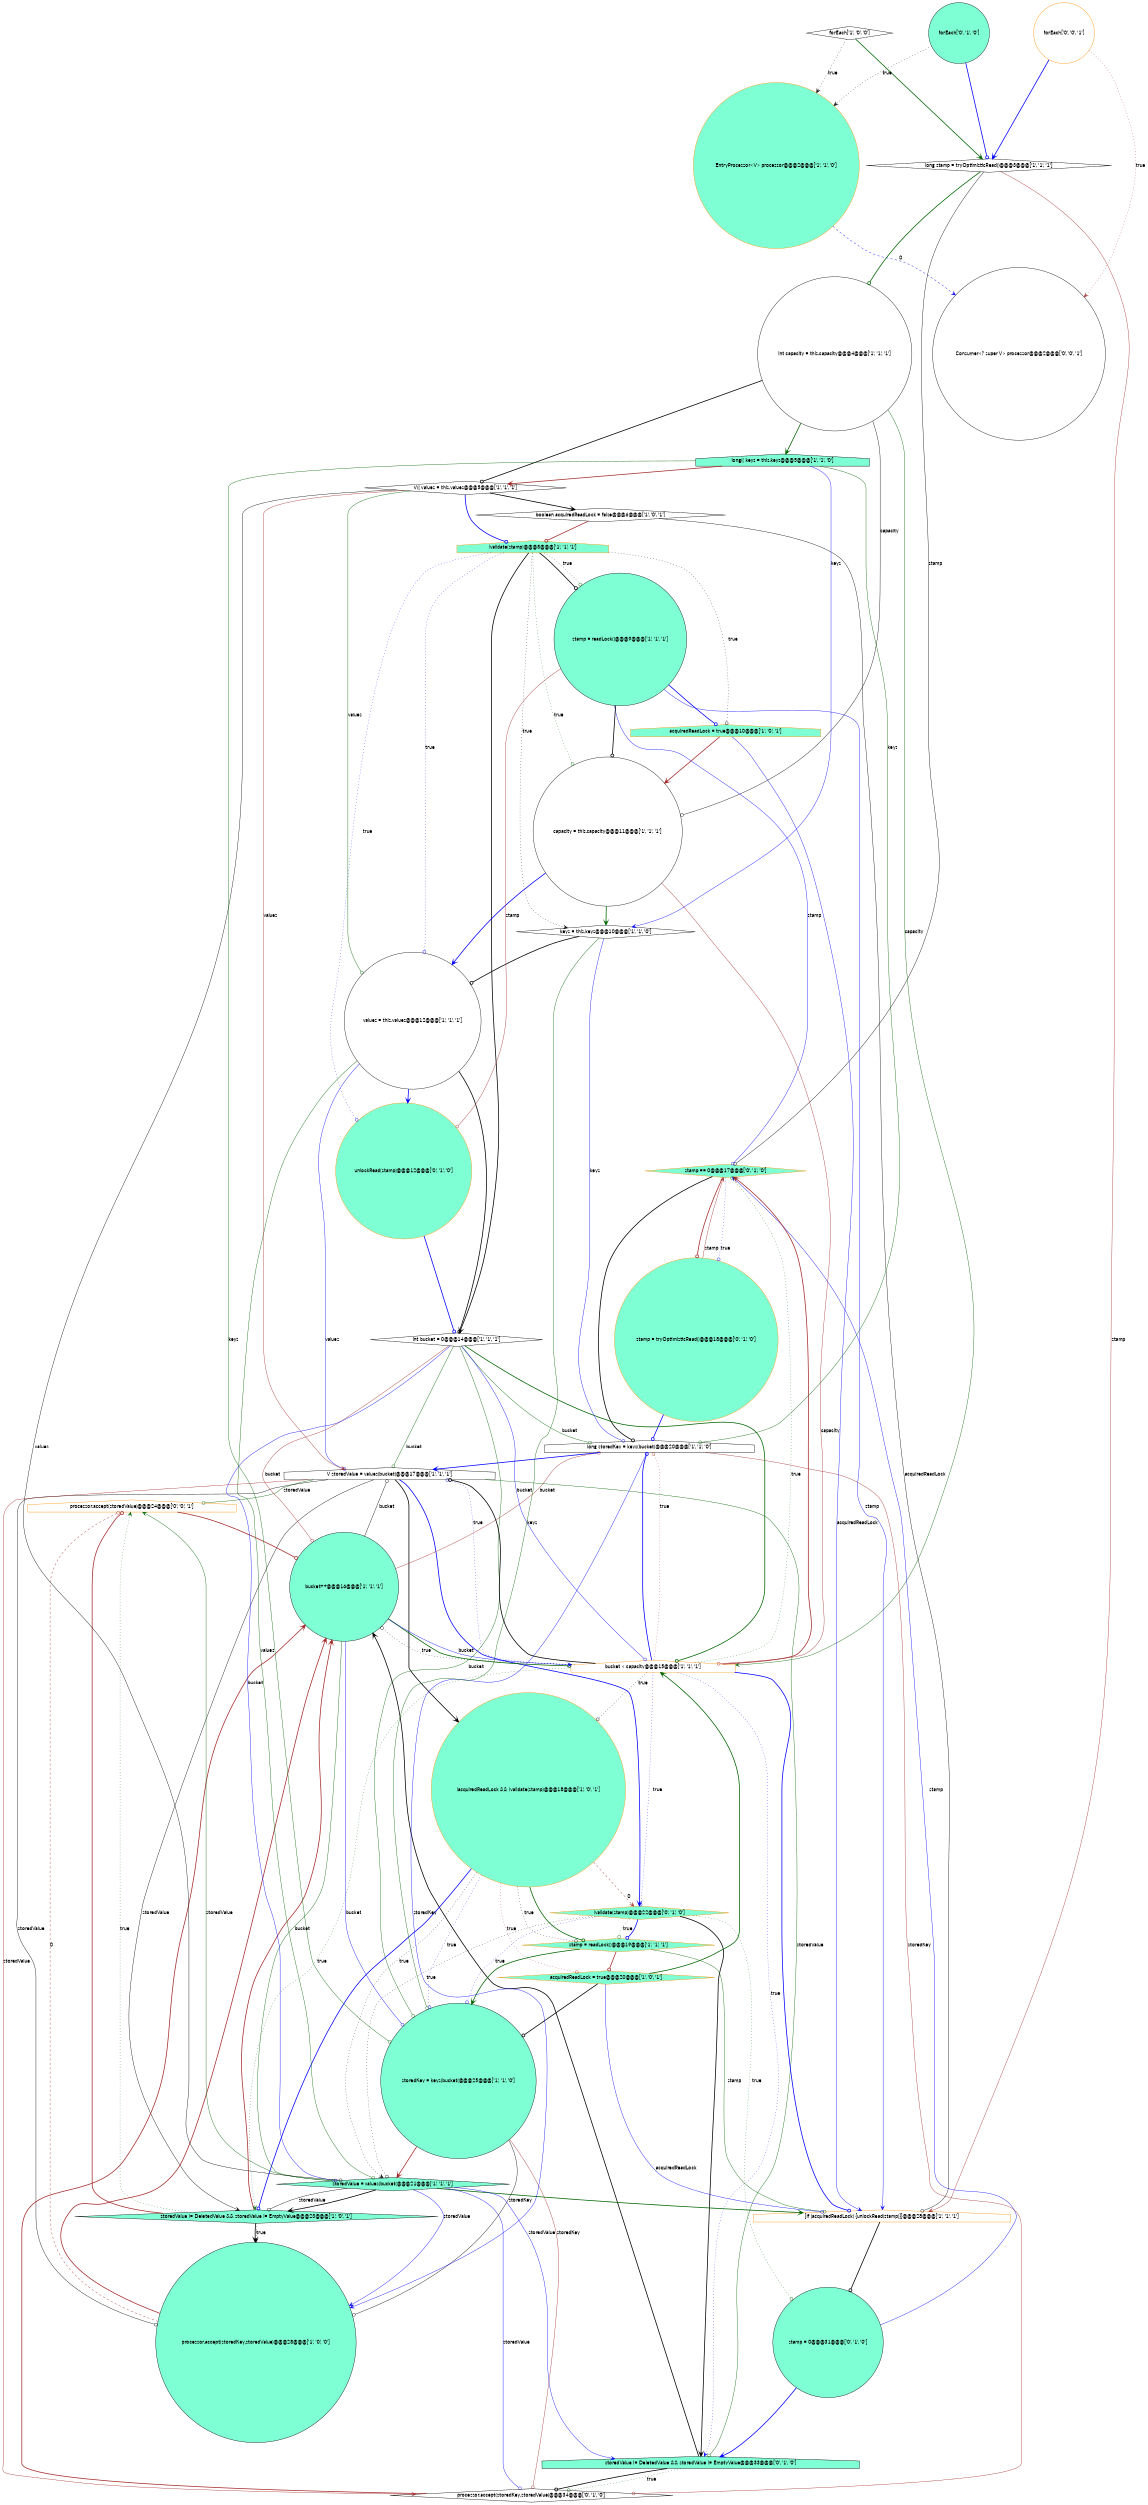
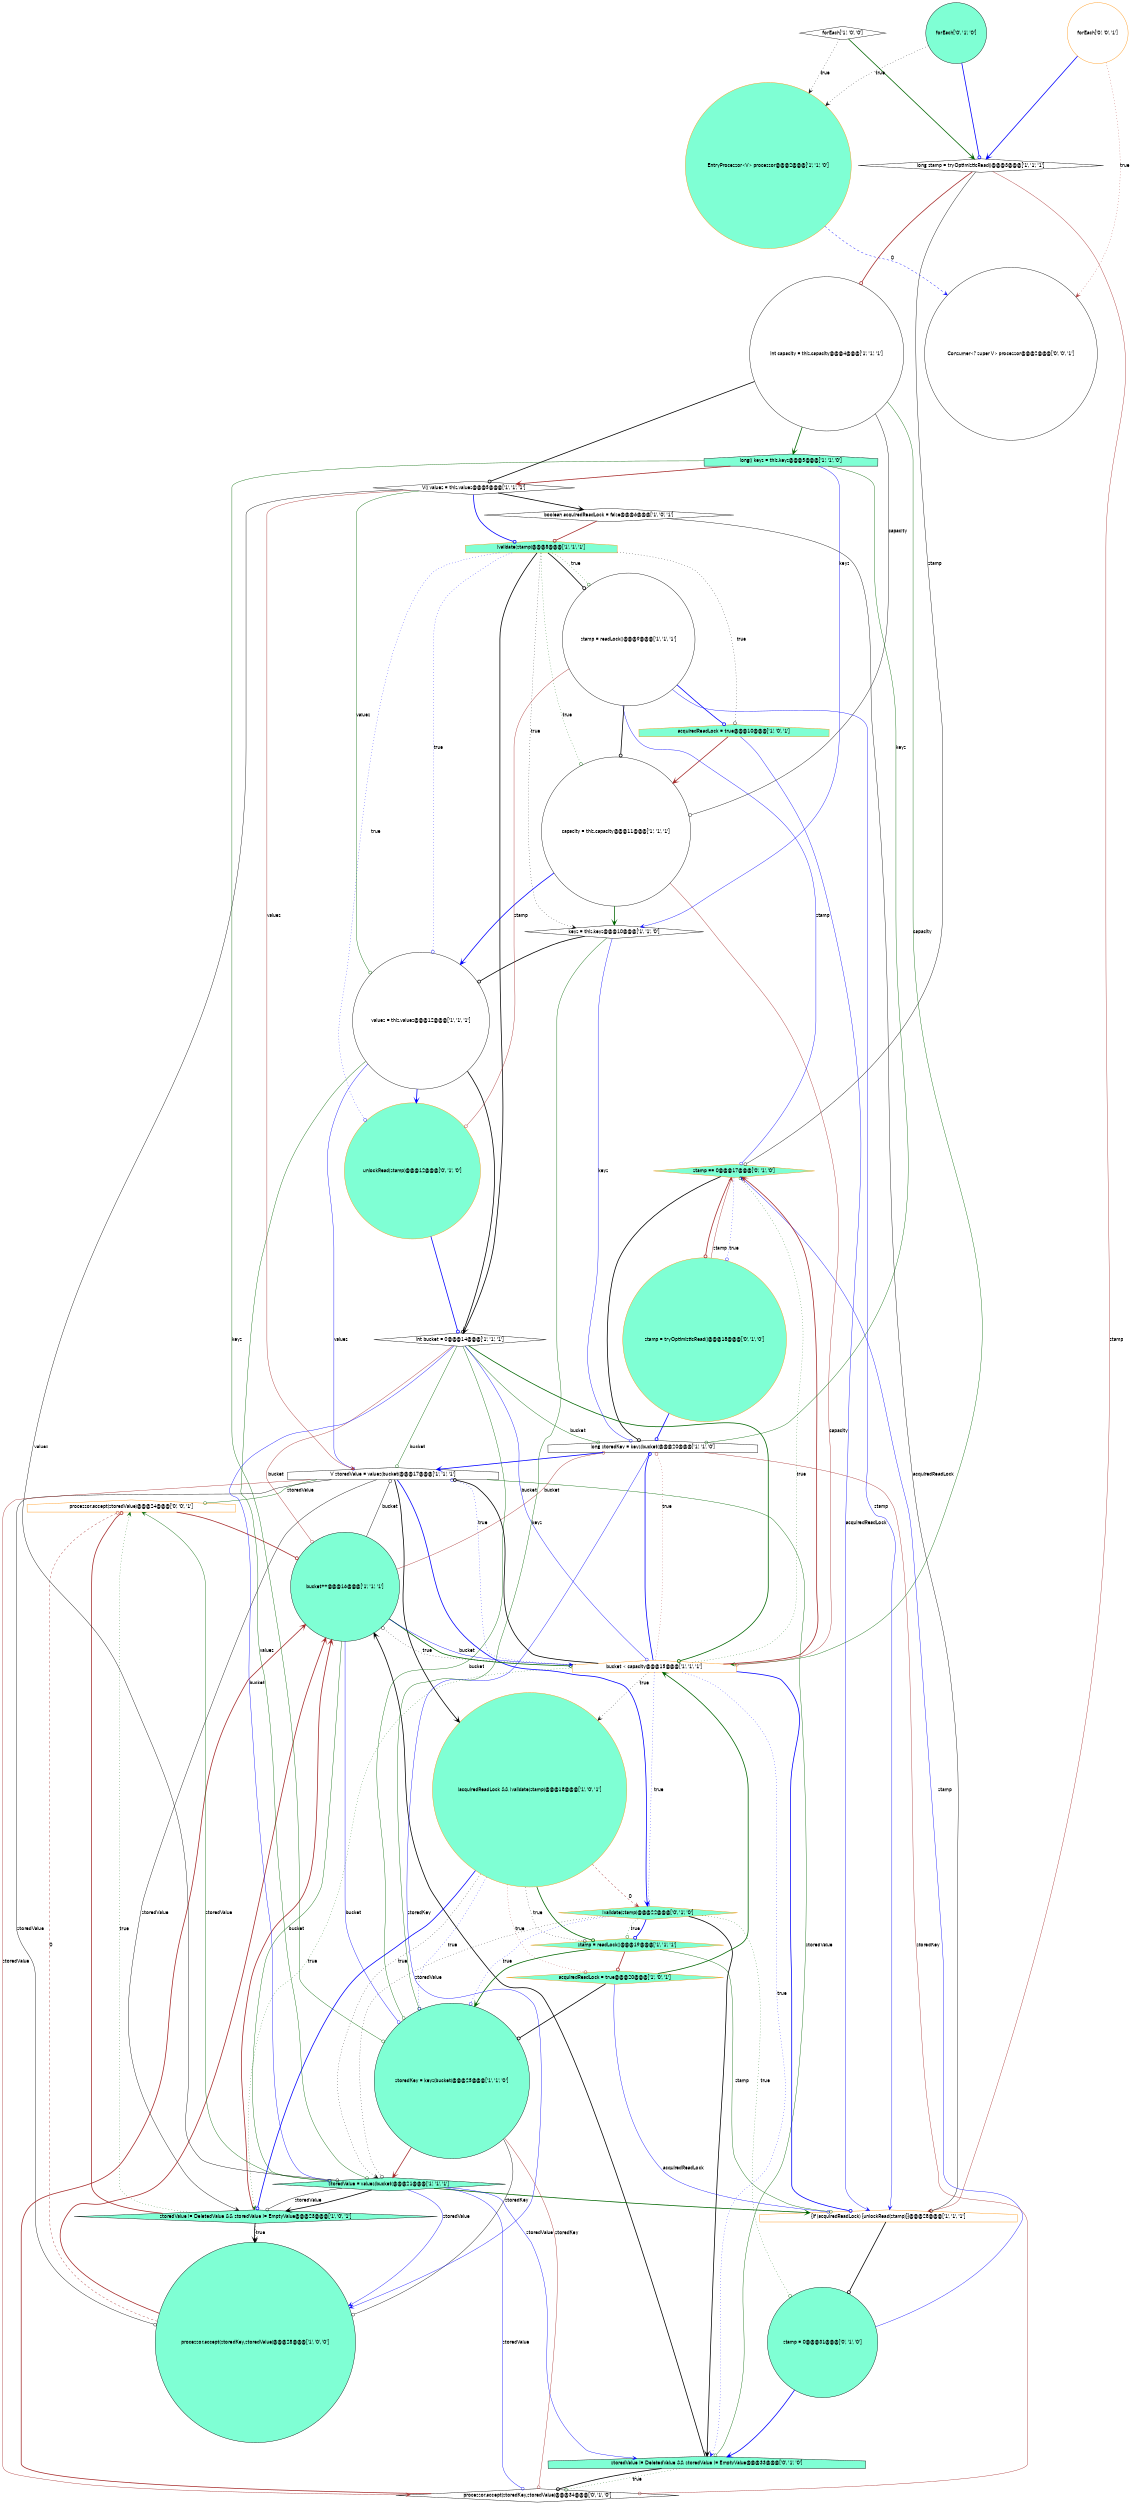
edge "long stamp = tryOptimisticRead()@@@3@@@['1', '1', '1']" -> "int capacity = this.capacity@@@4@@@['1', '1', '1']": color darkgreen -> brown
node "stamp = readLock()@@@9@@@['1', '1', '1']": fillcolor aquamarine -> white
edge "bucket < capacity@@@15@@@['1', '1', '1']" -> "!acquiredReadLock && !validate(stamp)@@@18@@@['1', '0', '1']": arrowhead odot -> vee
edge "!validate(stamp)@@@22@@@['0', '1', '0']" -> "storedValue = values(bucket(@@@21@@@['1', '1', '1']": label "true" -> "storedValue"
